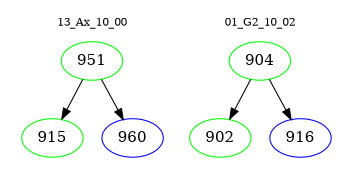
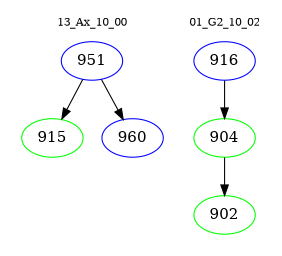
node "951": color green -> blue
edge "904" -> "916": reversed
